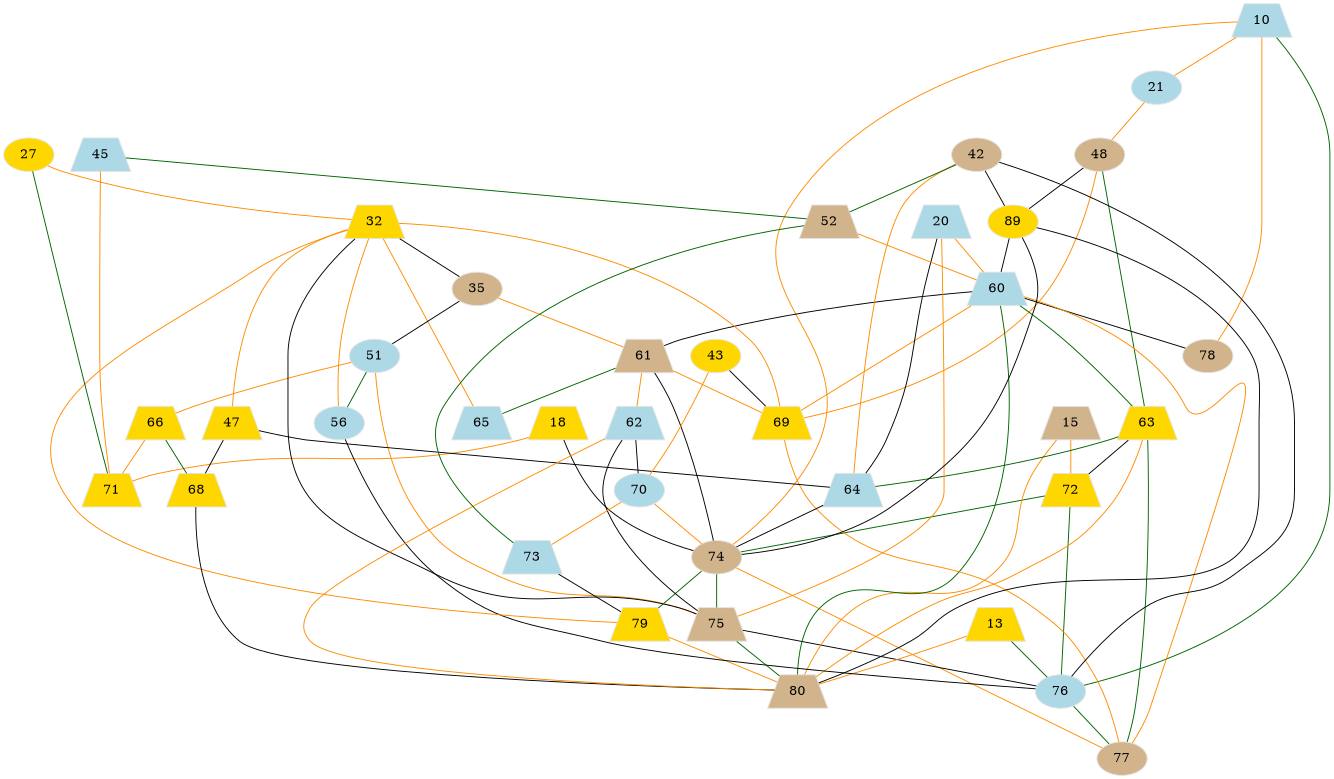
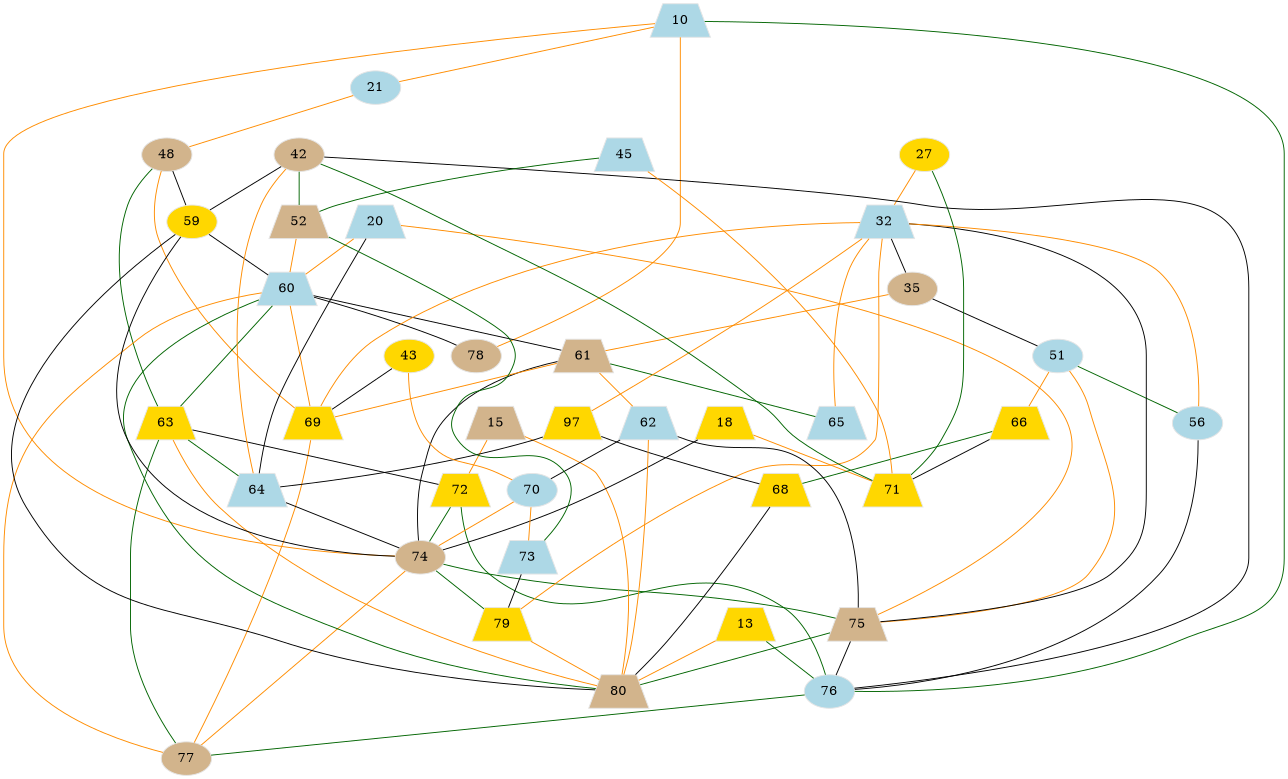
node "32": fillcolor gold -> lightblue
node "89": label "89" -> "59"
edge "42" -- "71": added
node "47": label "47" -> "97"
edge "66" -- "71": color darkorange -> black
